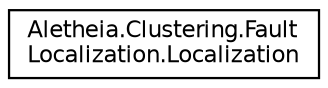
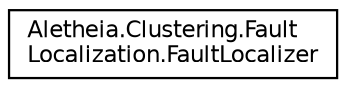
node "Aletheia.Clustering.Fault Localization.Localization": label "Aletheia.Clustering.Fault Localization.Localization" -> "Aletheia.Clustering.Fault Localization.FaultLocalizer"
